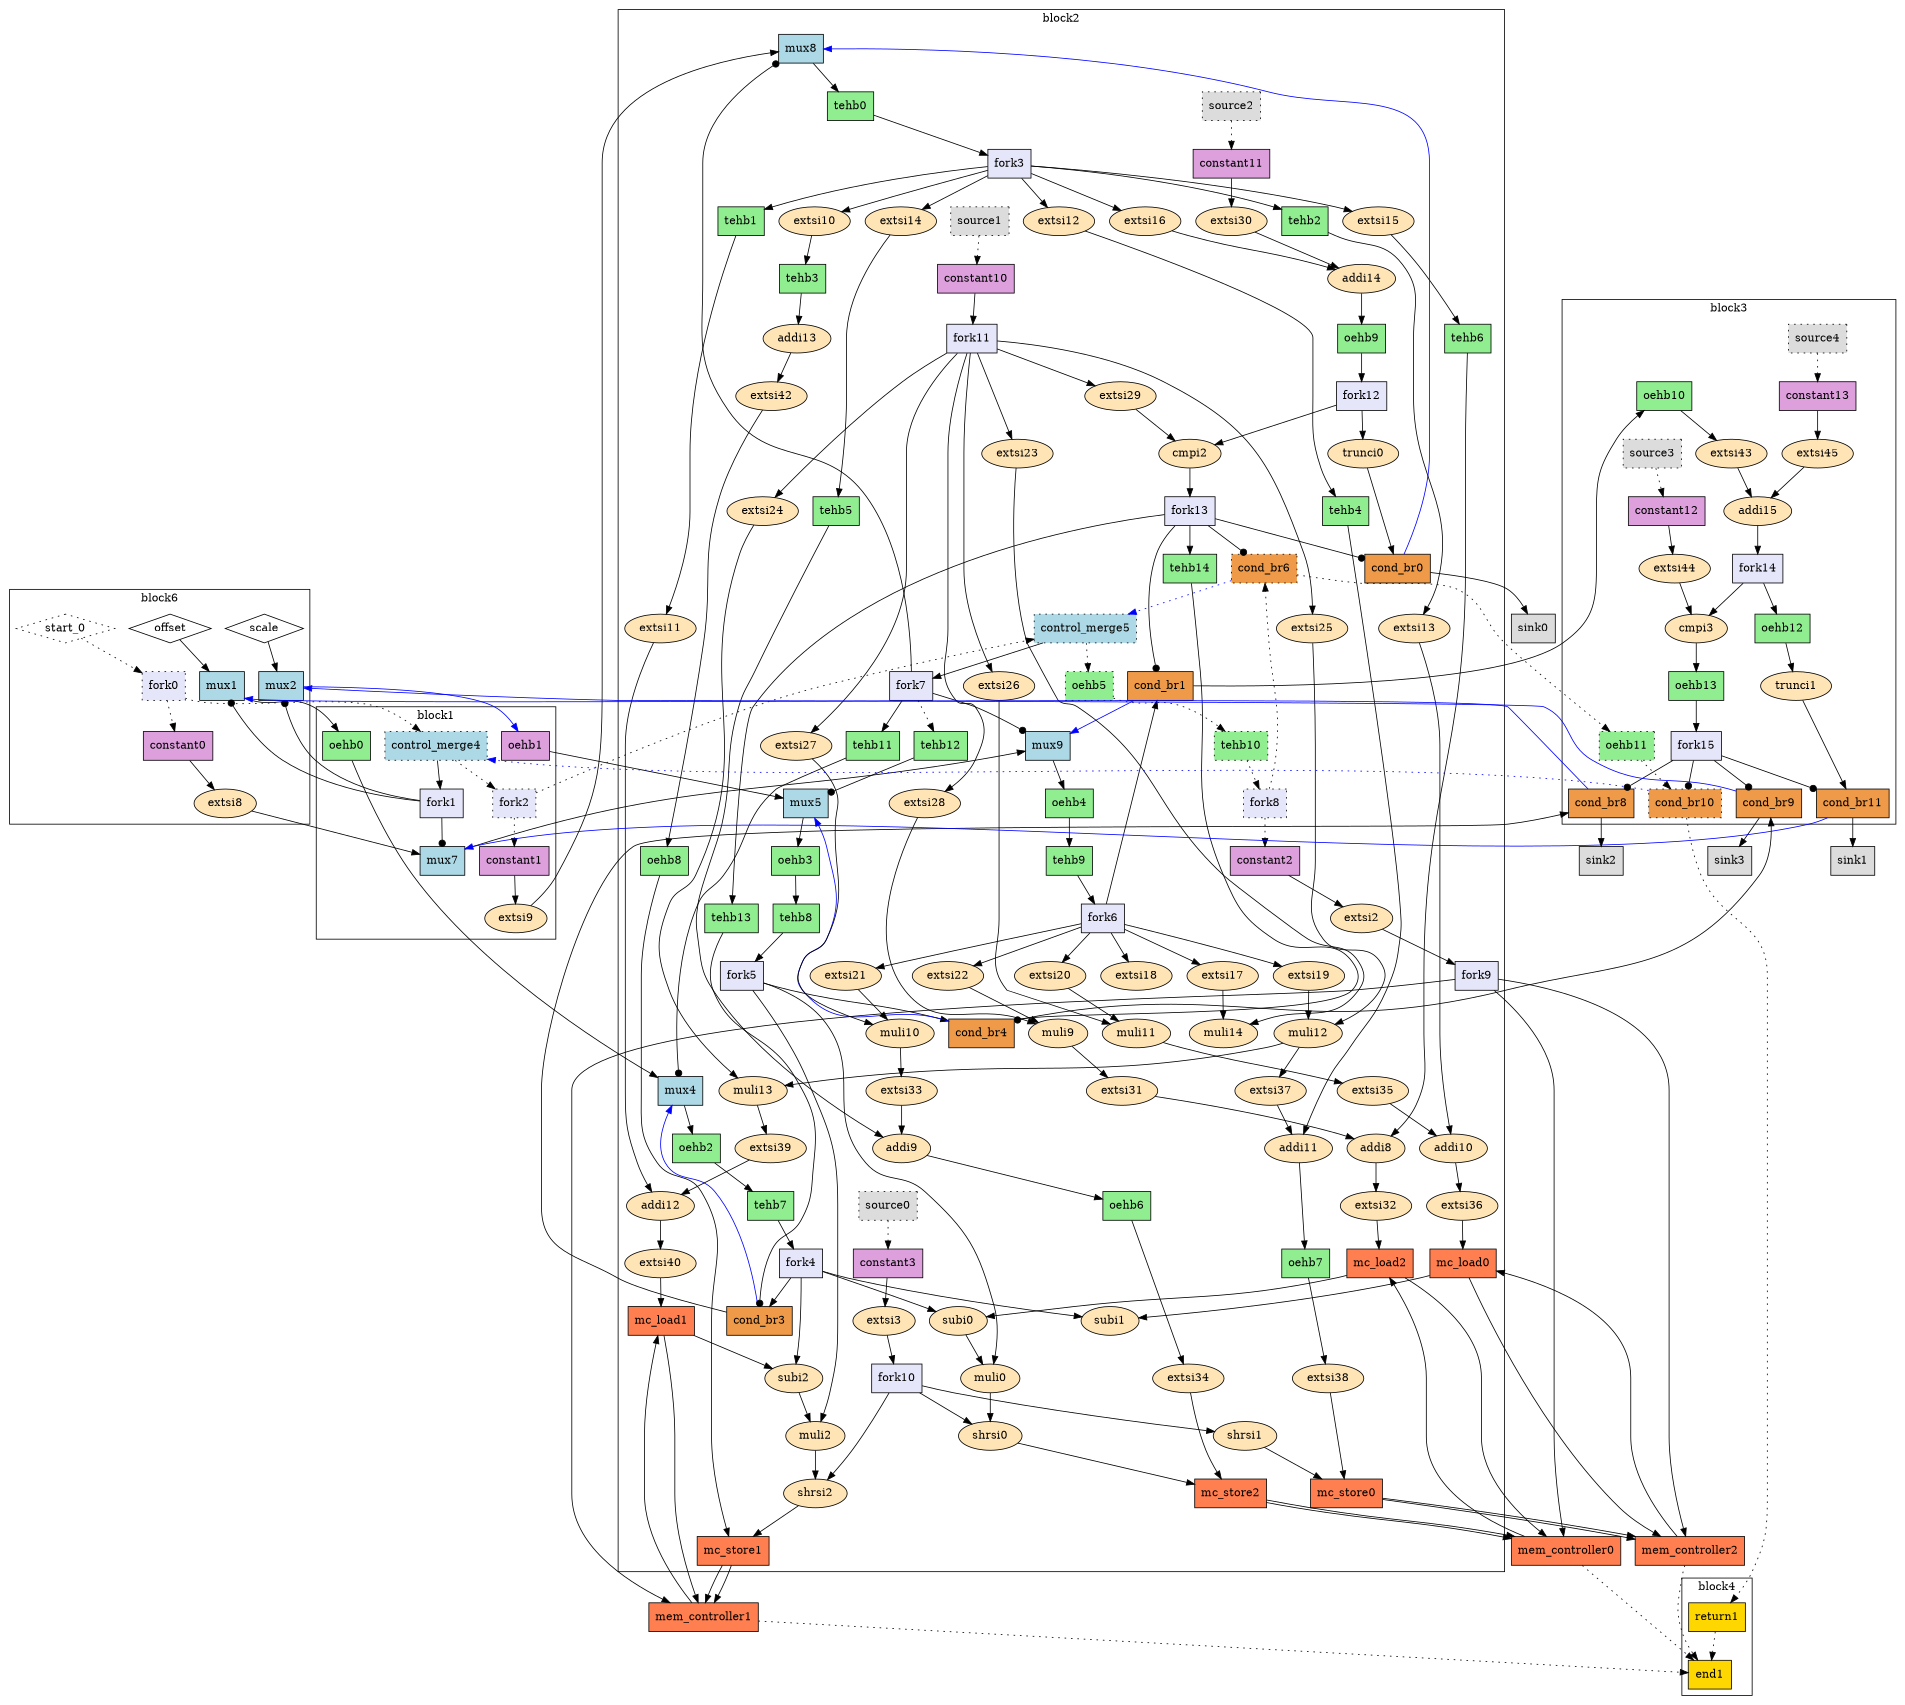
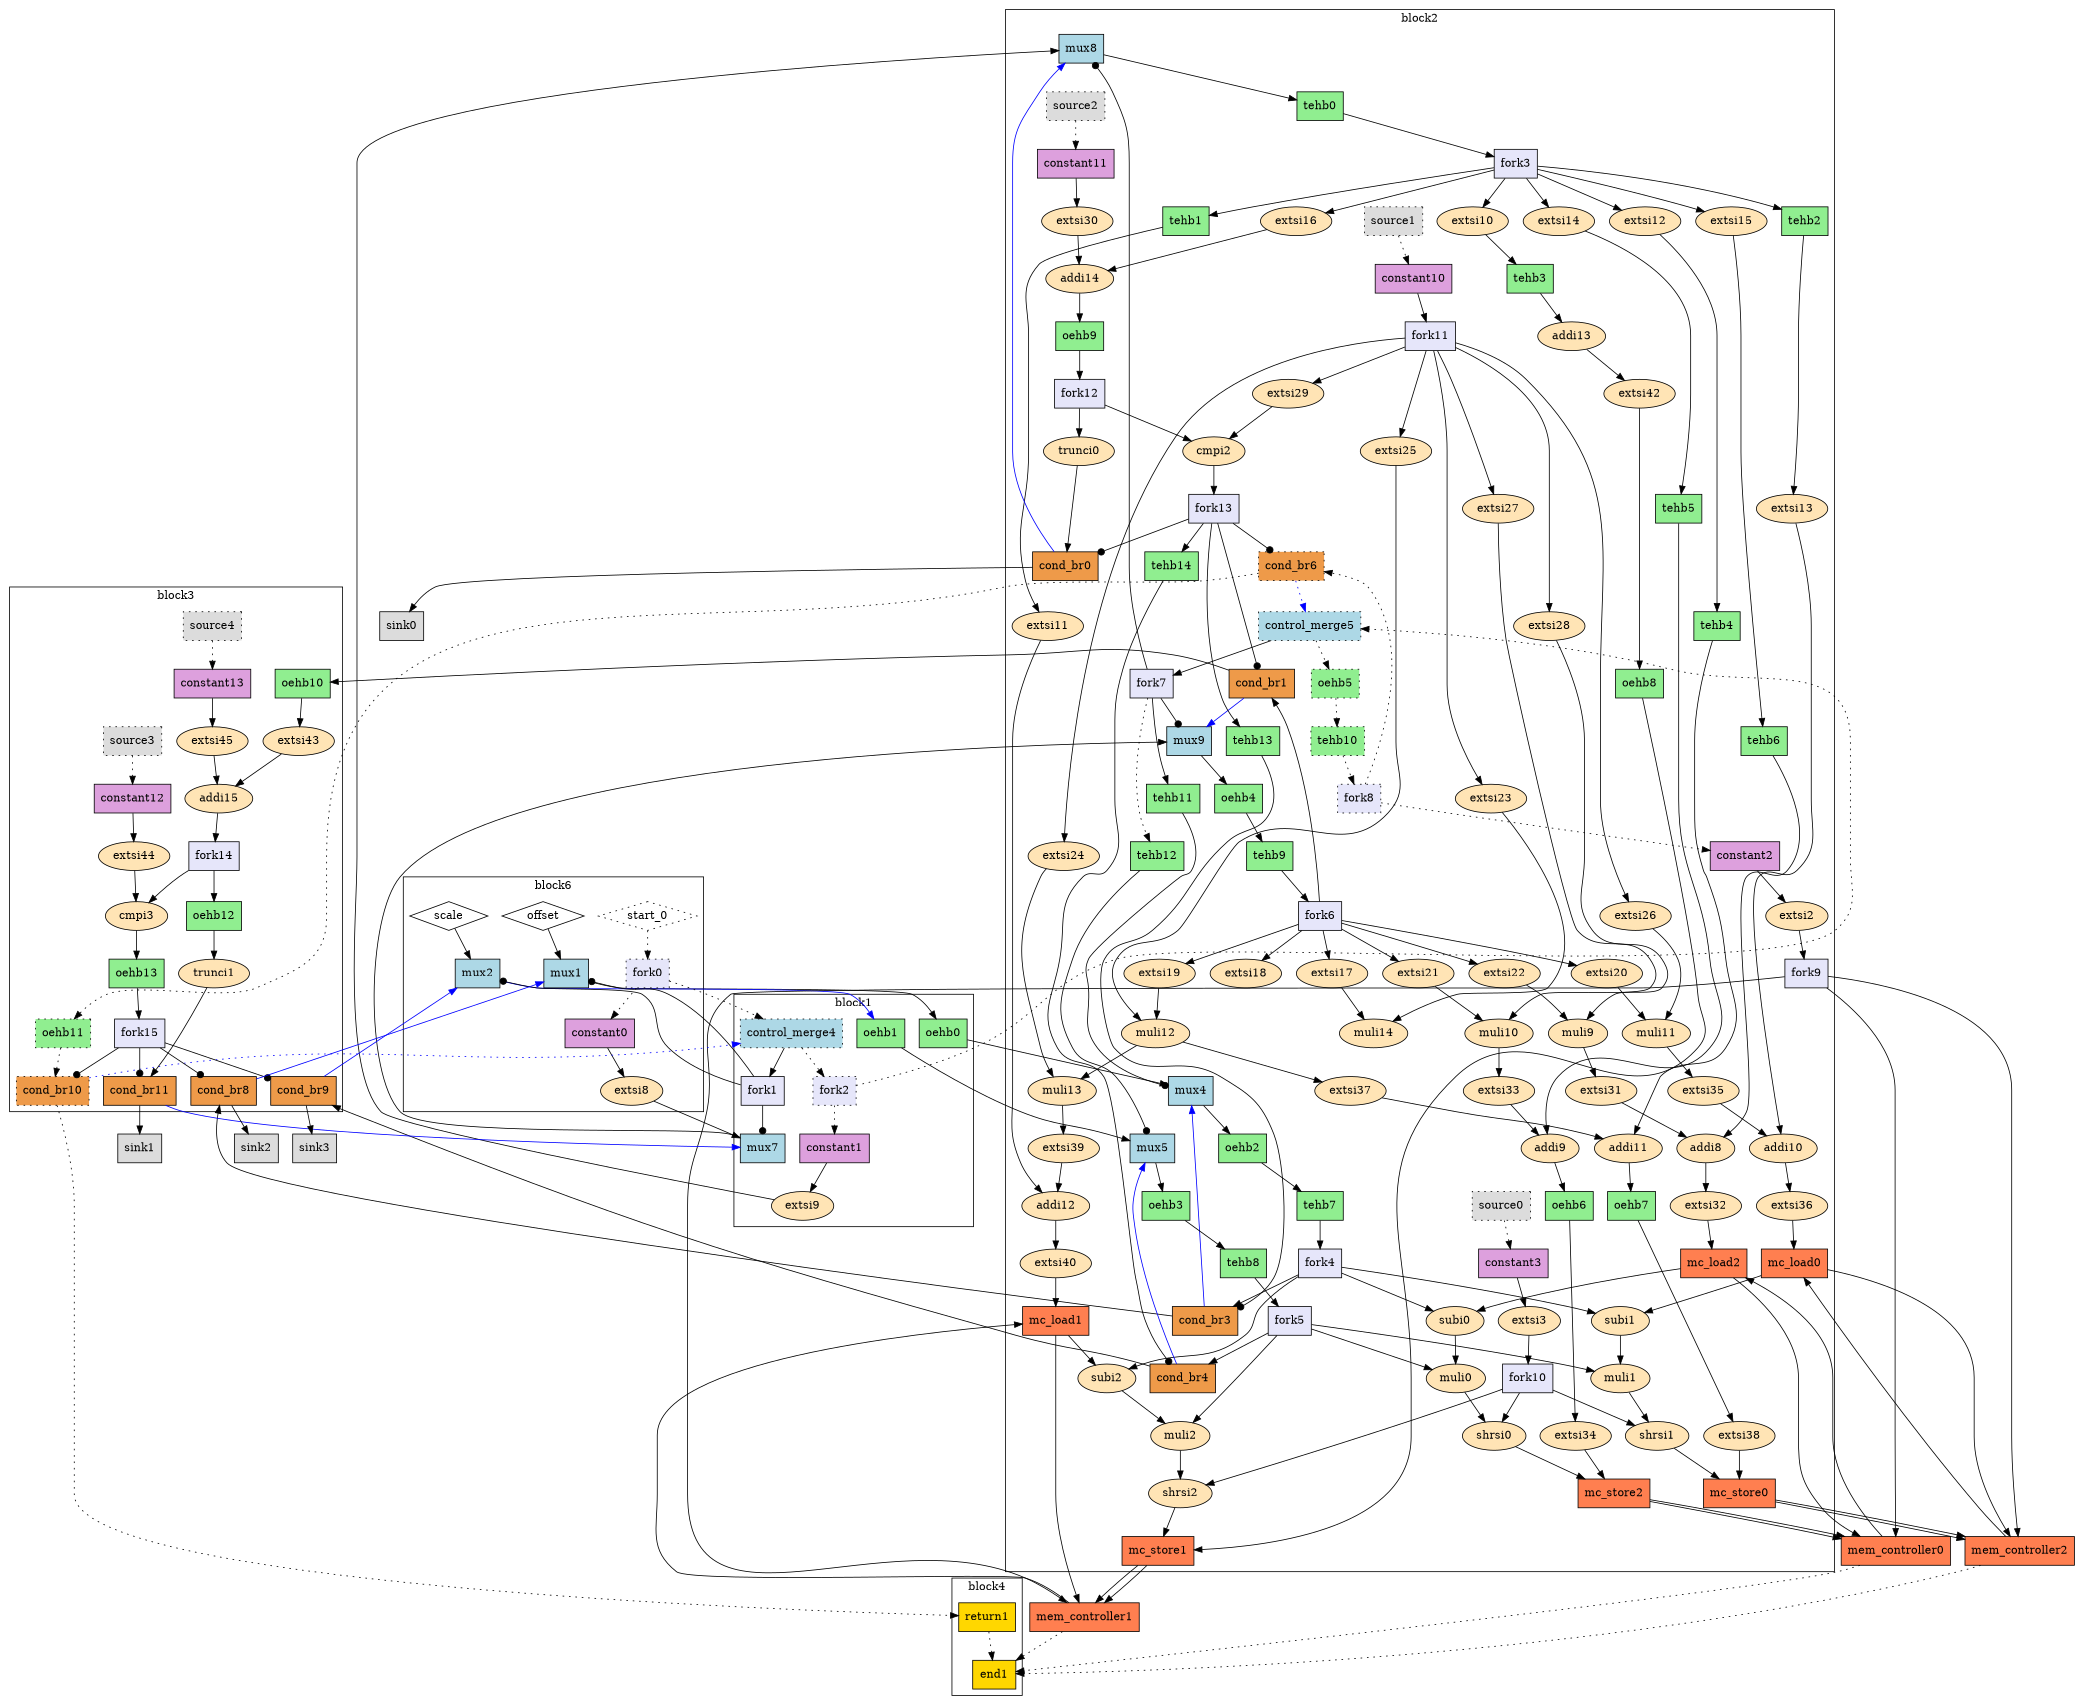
node "oehb1": fillcolor plum -> lightgreen
node "muli1": added
